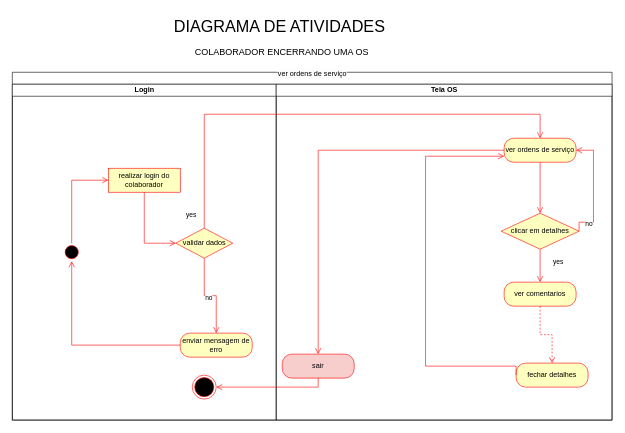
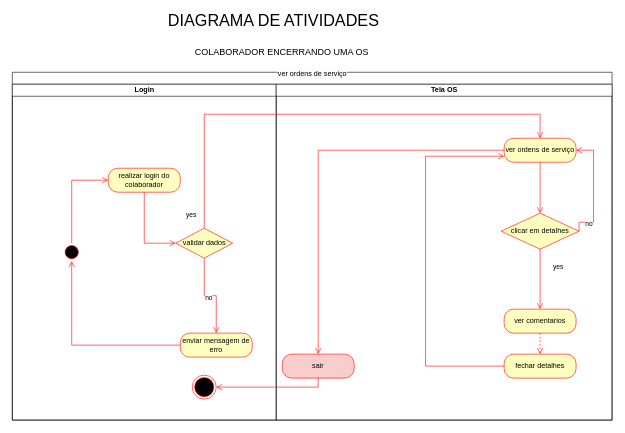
node "DIAGRAMA DE ATIVIDADES": moved (282, 27) -> (276, 21)
node "realizar login do colaborador": shape rectangle -> rounded rectangle
node "ver comentarios": moved (540, 294) -> (540, 321)
node "fechar detalhes": moved (552, 375) -> (540, 366)
